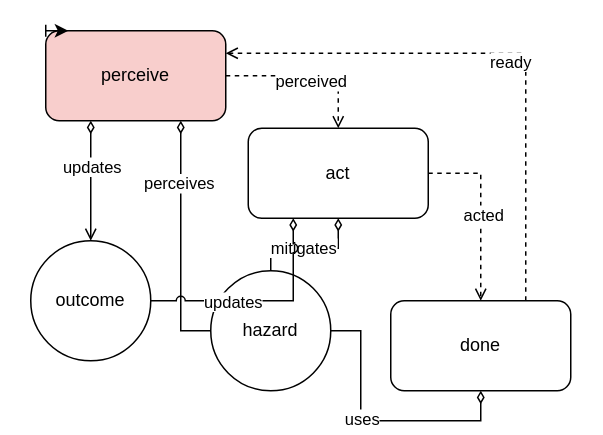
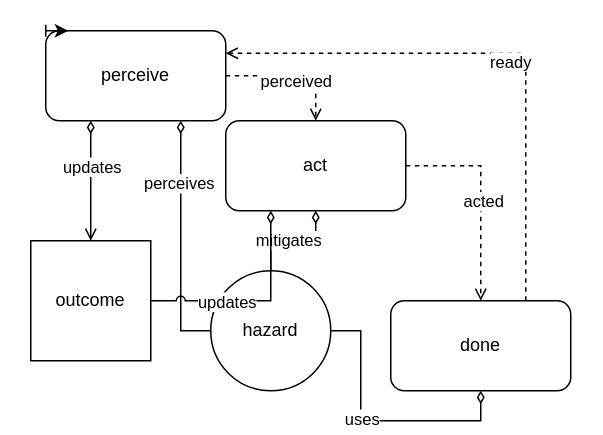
node "perceive": fillcolor #f8cecc -> #ffffff
node "act": moved (338, 173) -> (316, 166)
node "outcome": shape ellipse -> rectangle
